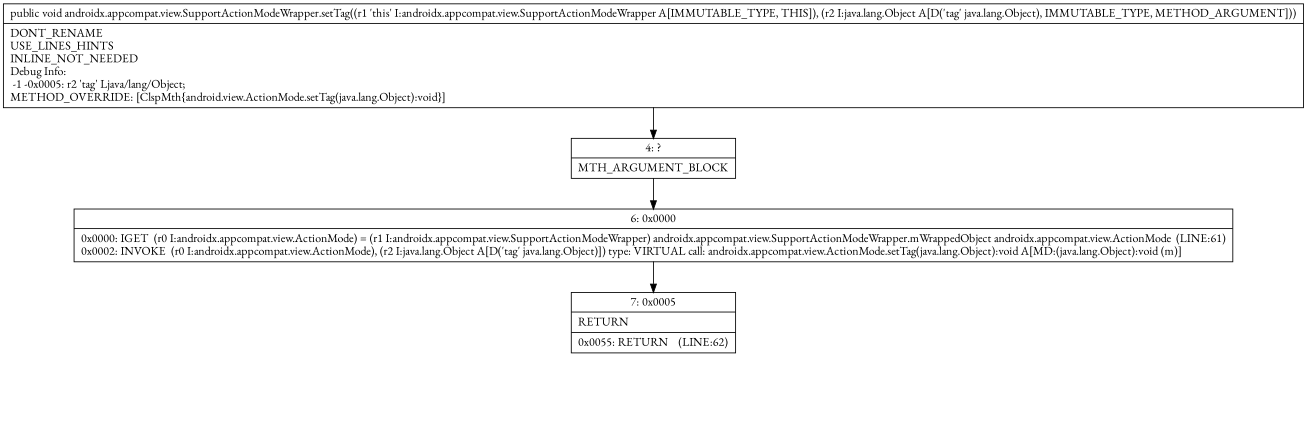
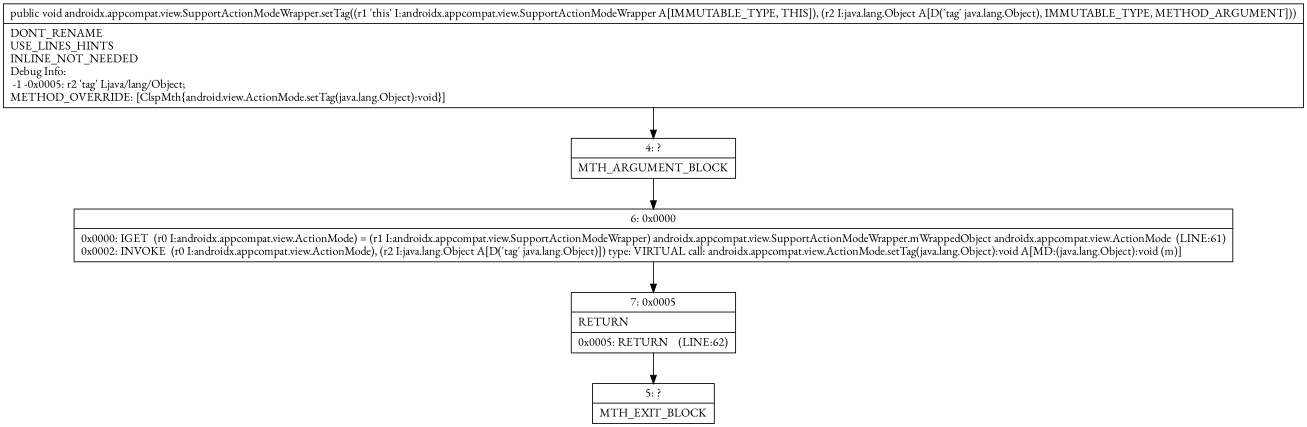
node "7: 0x0005": text "0x0055: RETURN    (LINE:62)" -> "0x0005: RETURN    (LINE:62)"
node "5: ?": added
